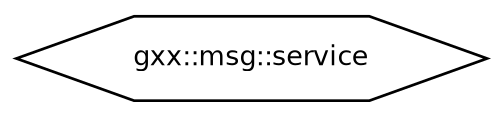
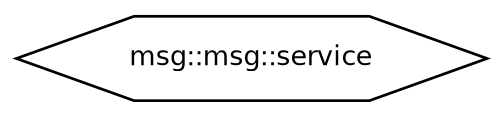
node "gxx::msg::service": label "gxx::msg::service" -> "msg::msg::service"
